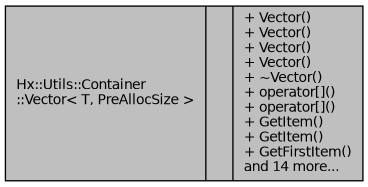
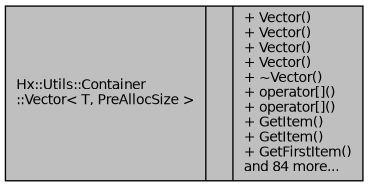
node "Hx::Utils::Container": text "and 14 more..." -> "and 84 more..."
